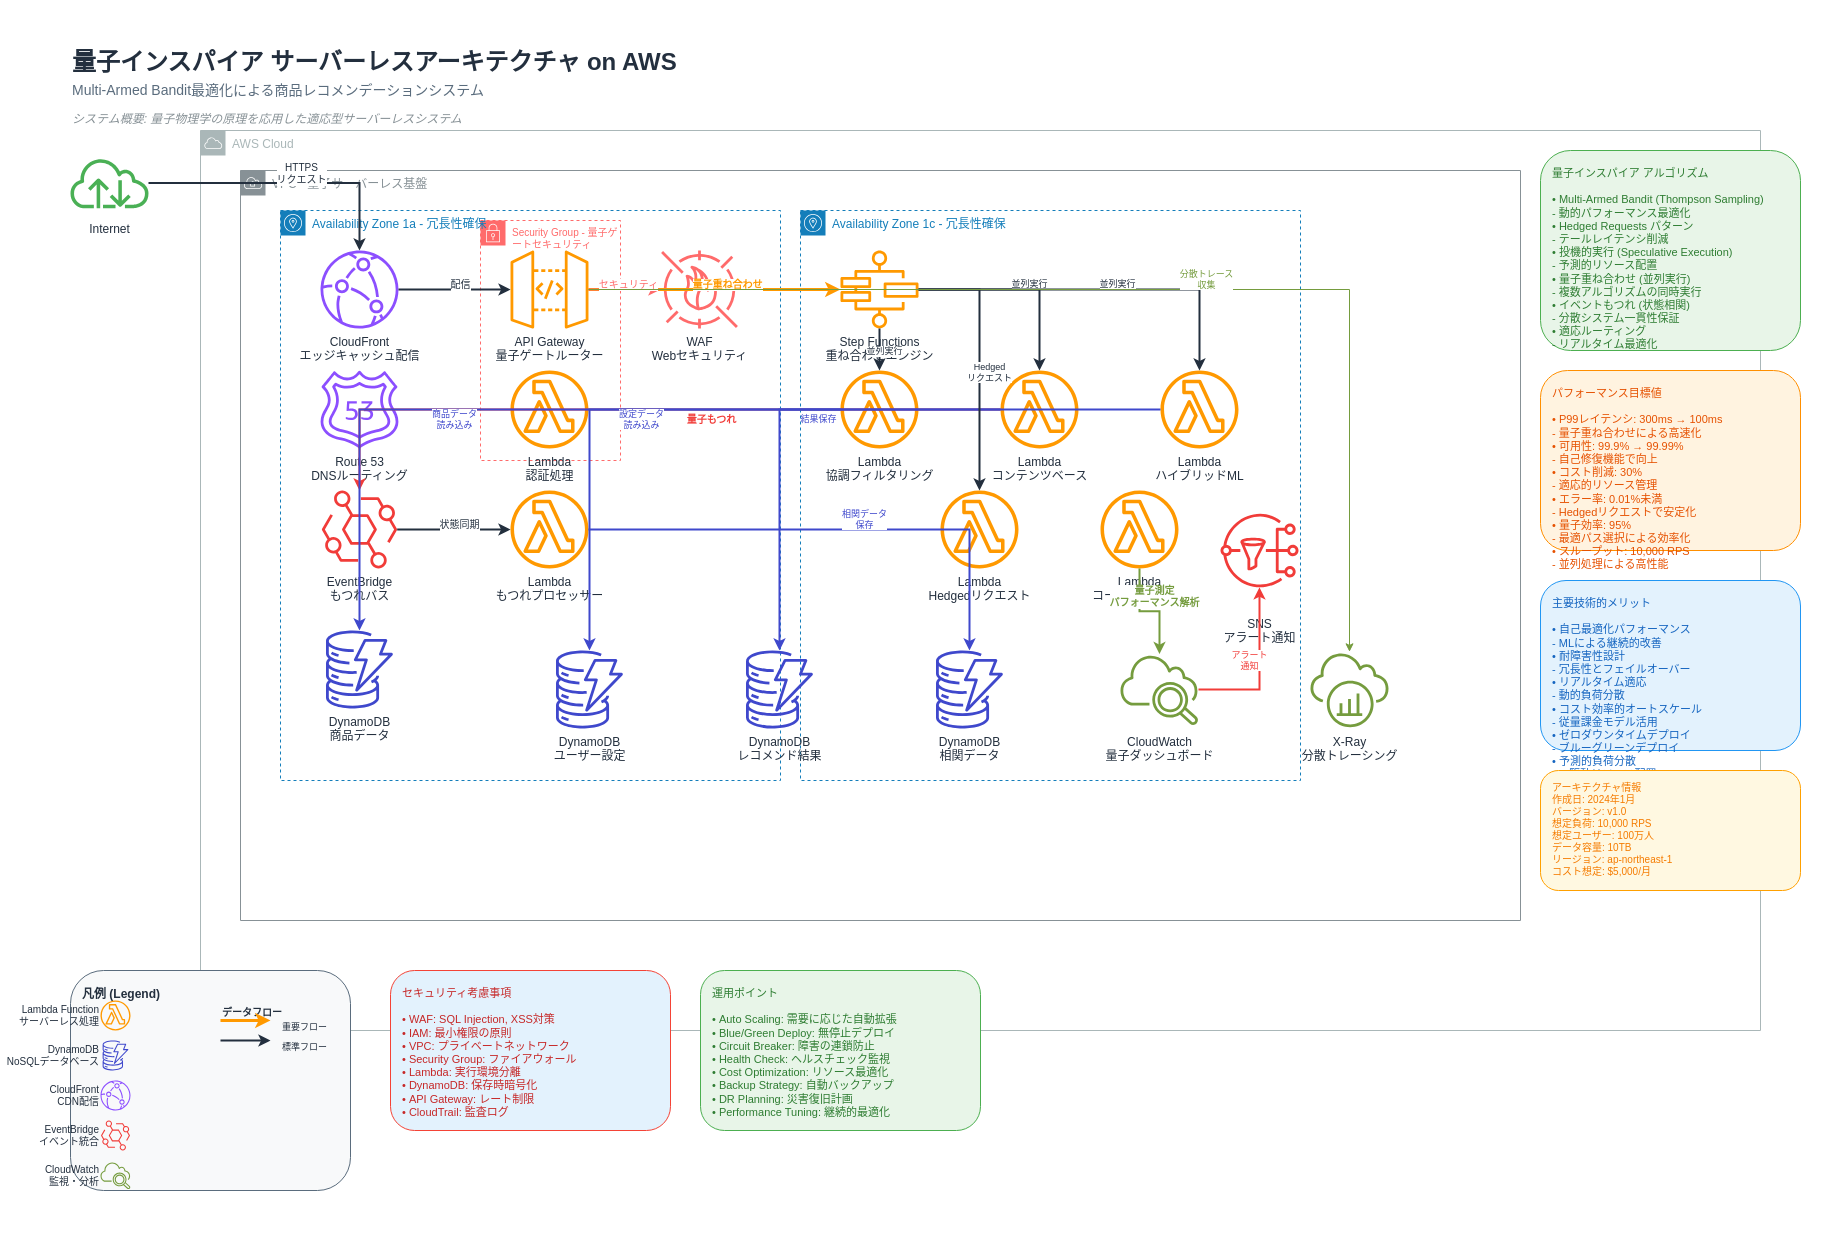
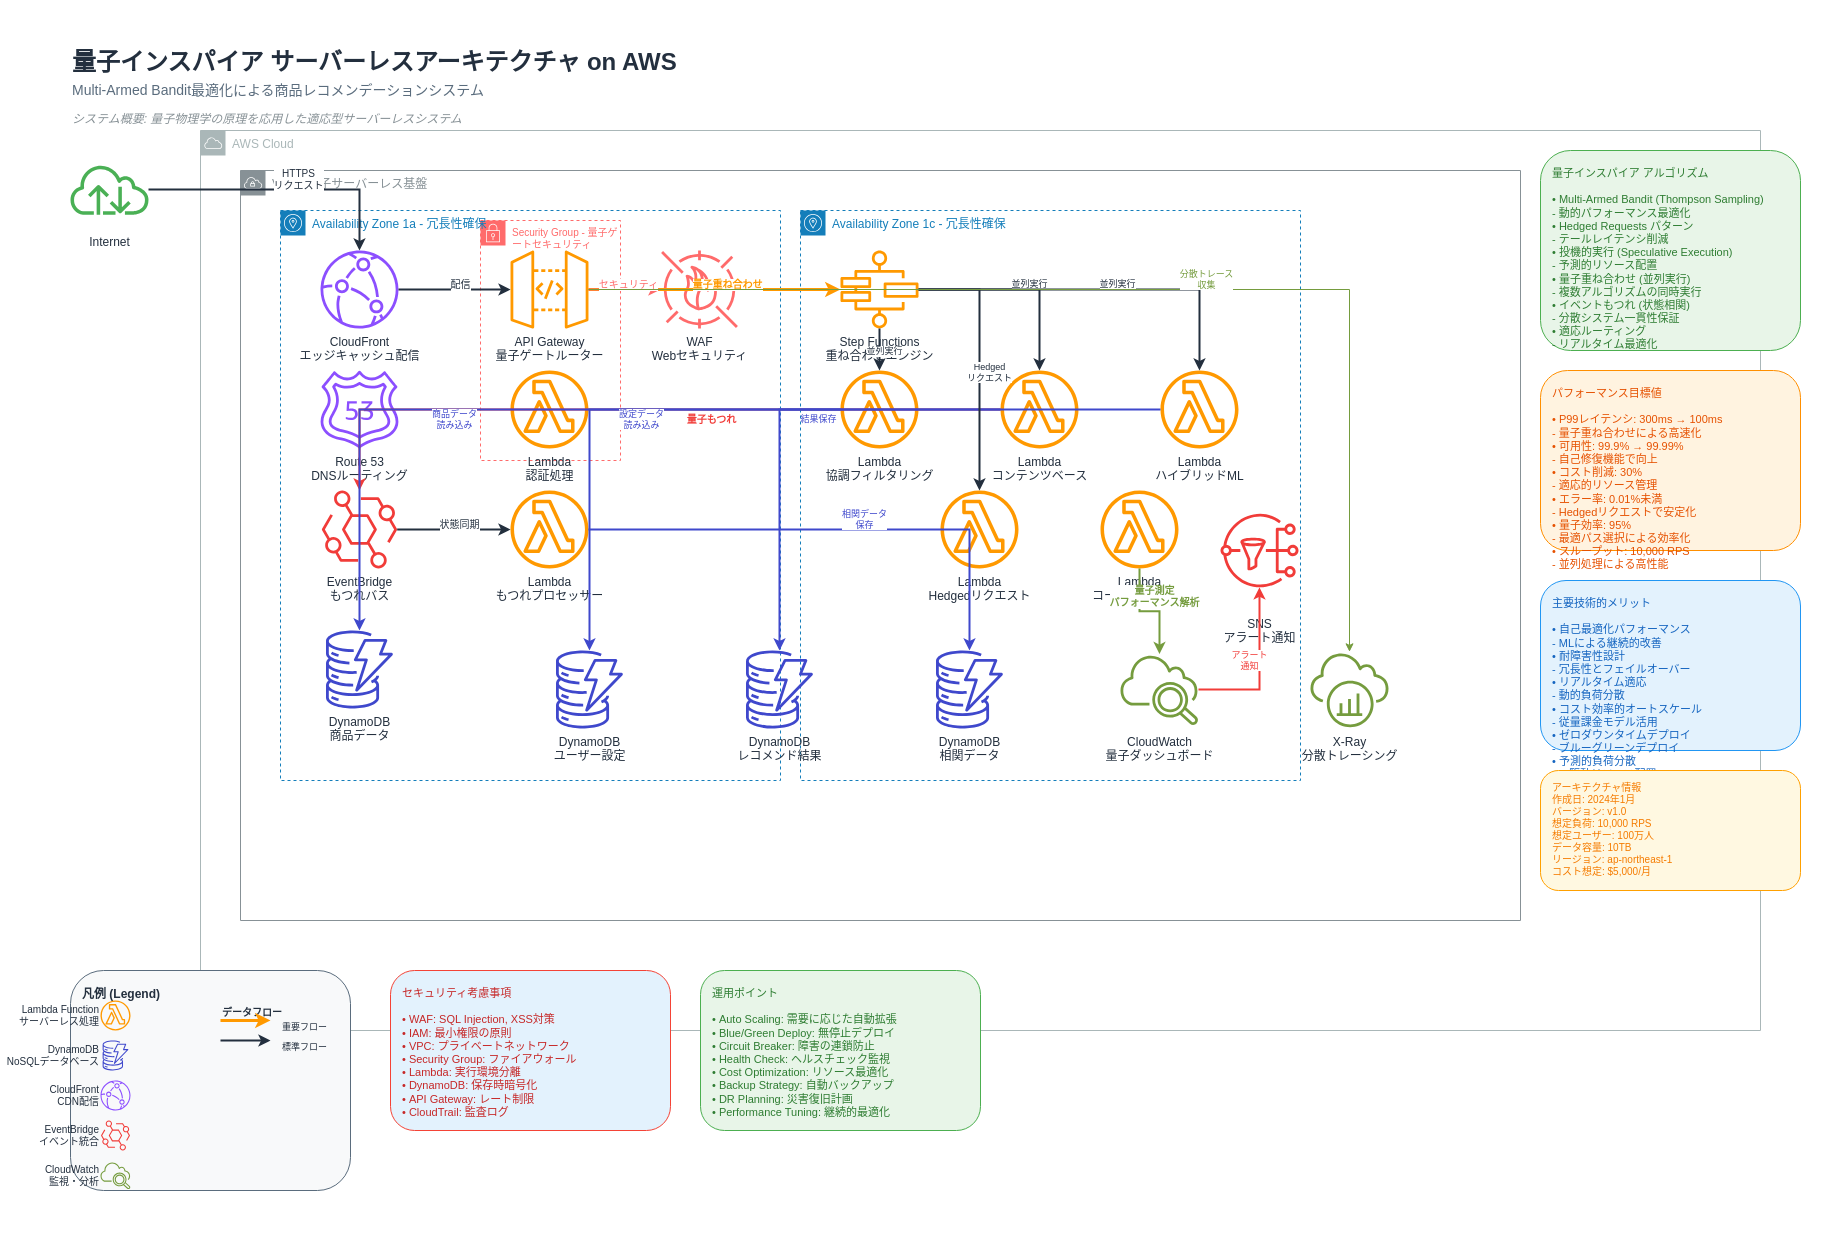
node "Internet": size 78x65 -> 78x78
